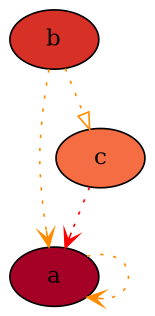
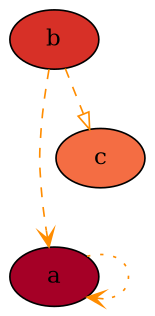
edge "b" -> "c": style dotted -> dashed
edge "b" -> "a": style dotted -> dashed
edge "c" -> "a": removed
